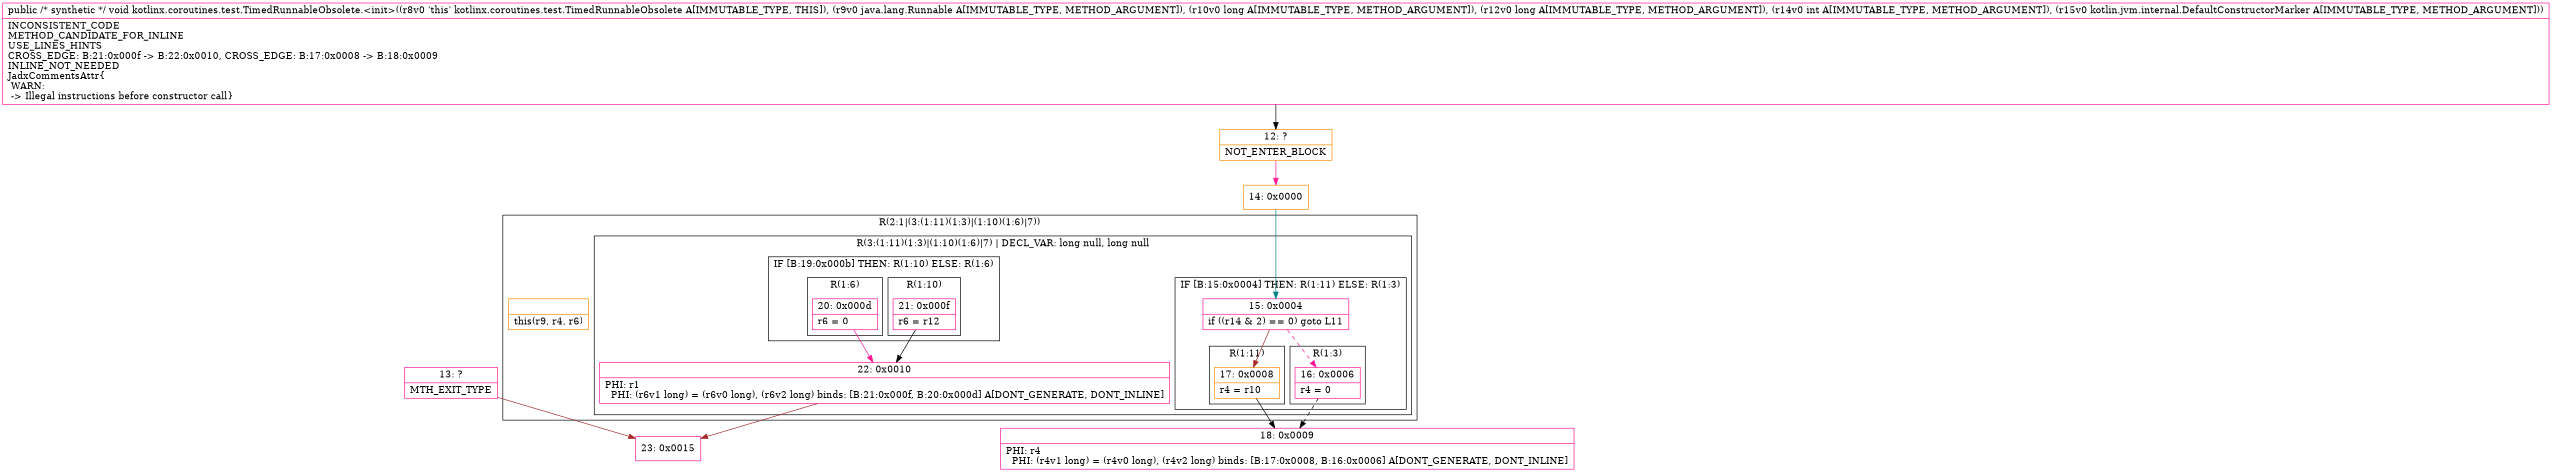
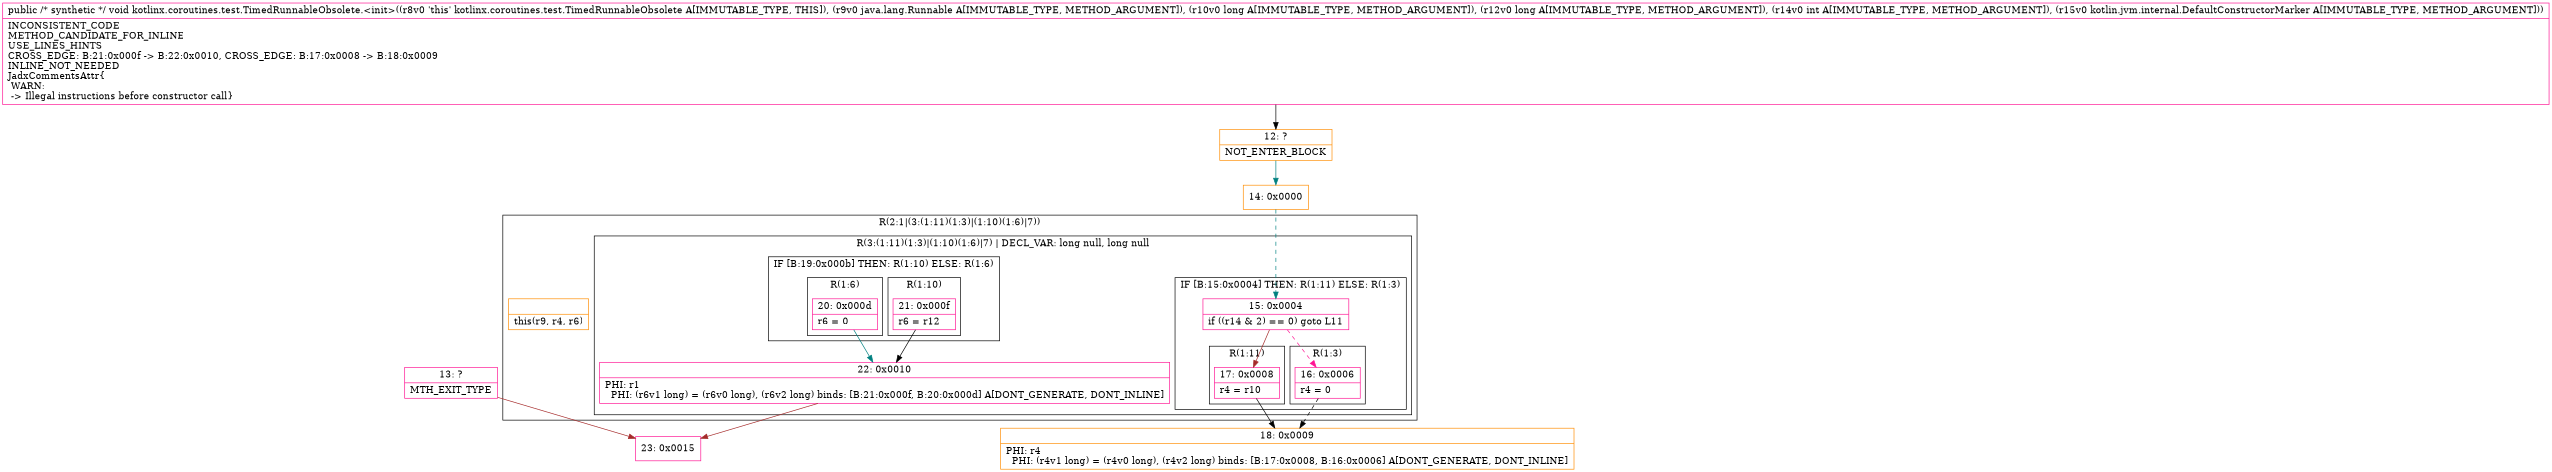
edge "12: ?" -> "14: 0x0000": color deeppink -> teal
edge "14: 0x0000" -> "15: 0x0004": style solid -> dashed
edge "20: 0x000d" -> "22: 0x0010": color deeppink -> teal
node "17: 0x0008": color darkorange -> deeppink
node "18: 0x0009": color deeppink -> darkorange
